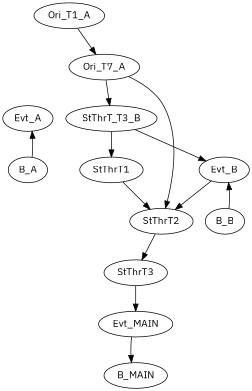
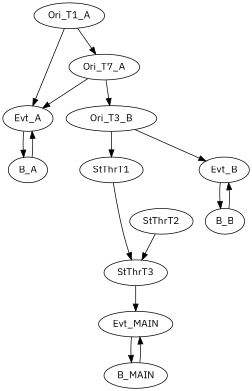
edge "Ori_T1_A" -> "Evt_A": added
node "StThrT_T3_B": label "StThrT_T3_B" -> "Ori_T3_B"
edge "Ori_T7_A" -> "StThrT2": now "Ori_T7_A" -> "Evt_A"
edge "Evt_A" -> "B_A": added
edge "StThrT1" -> "StThrT2": now "StThrT1" -> "StThrT3"
edge "Evt_B" -> "StThrT2": now "Evt_B" -> "B_B"
edge "B_MAIN" -> "Evt_MAIN": added
